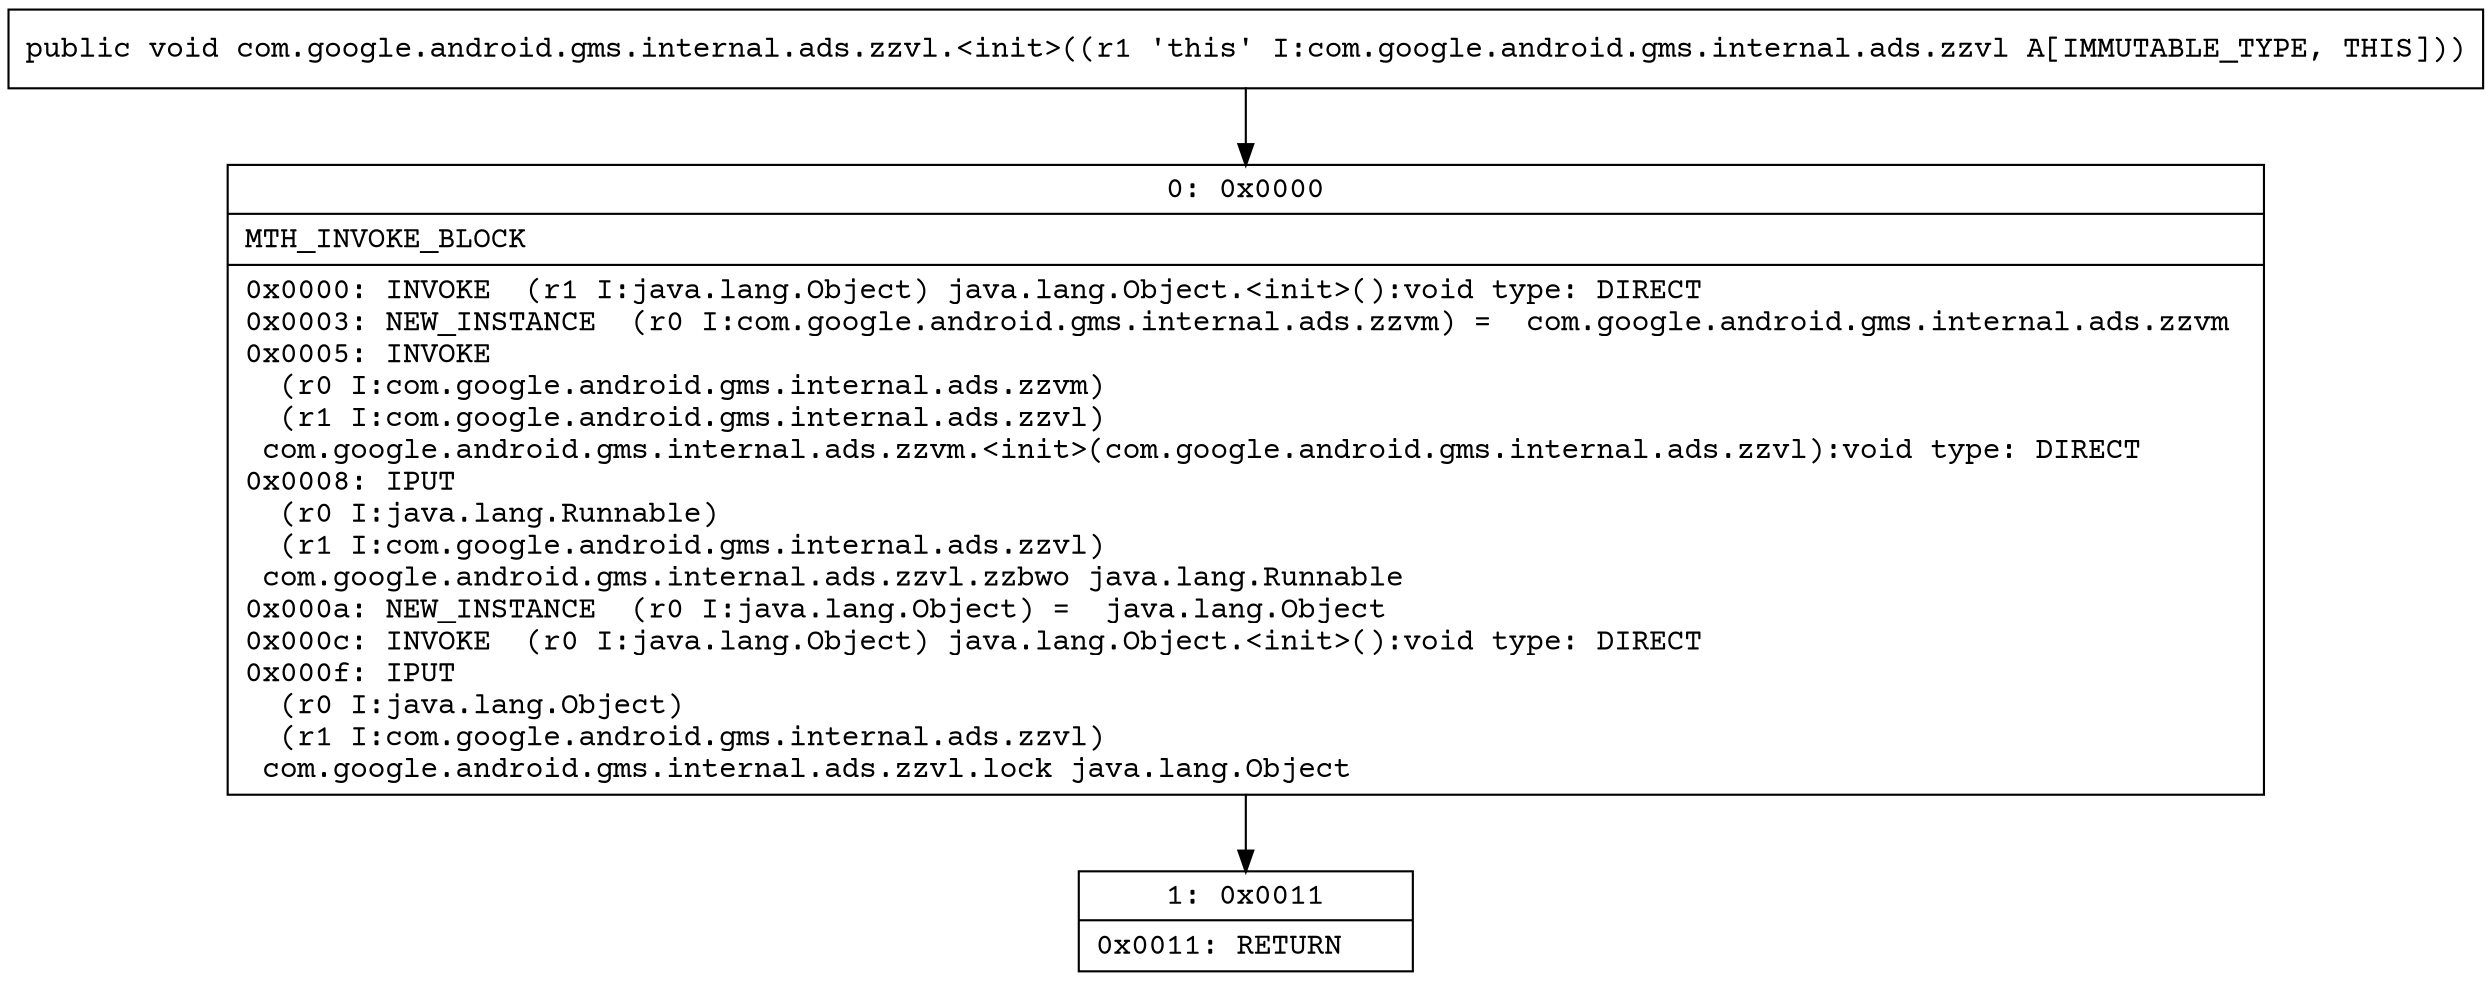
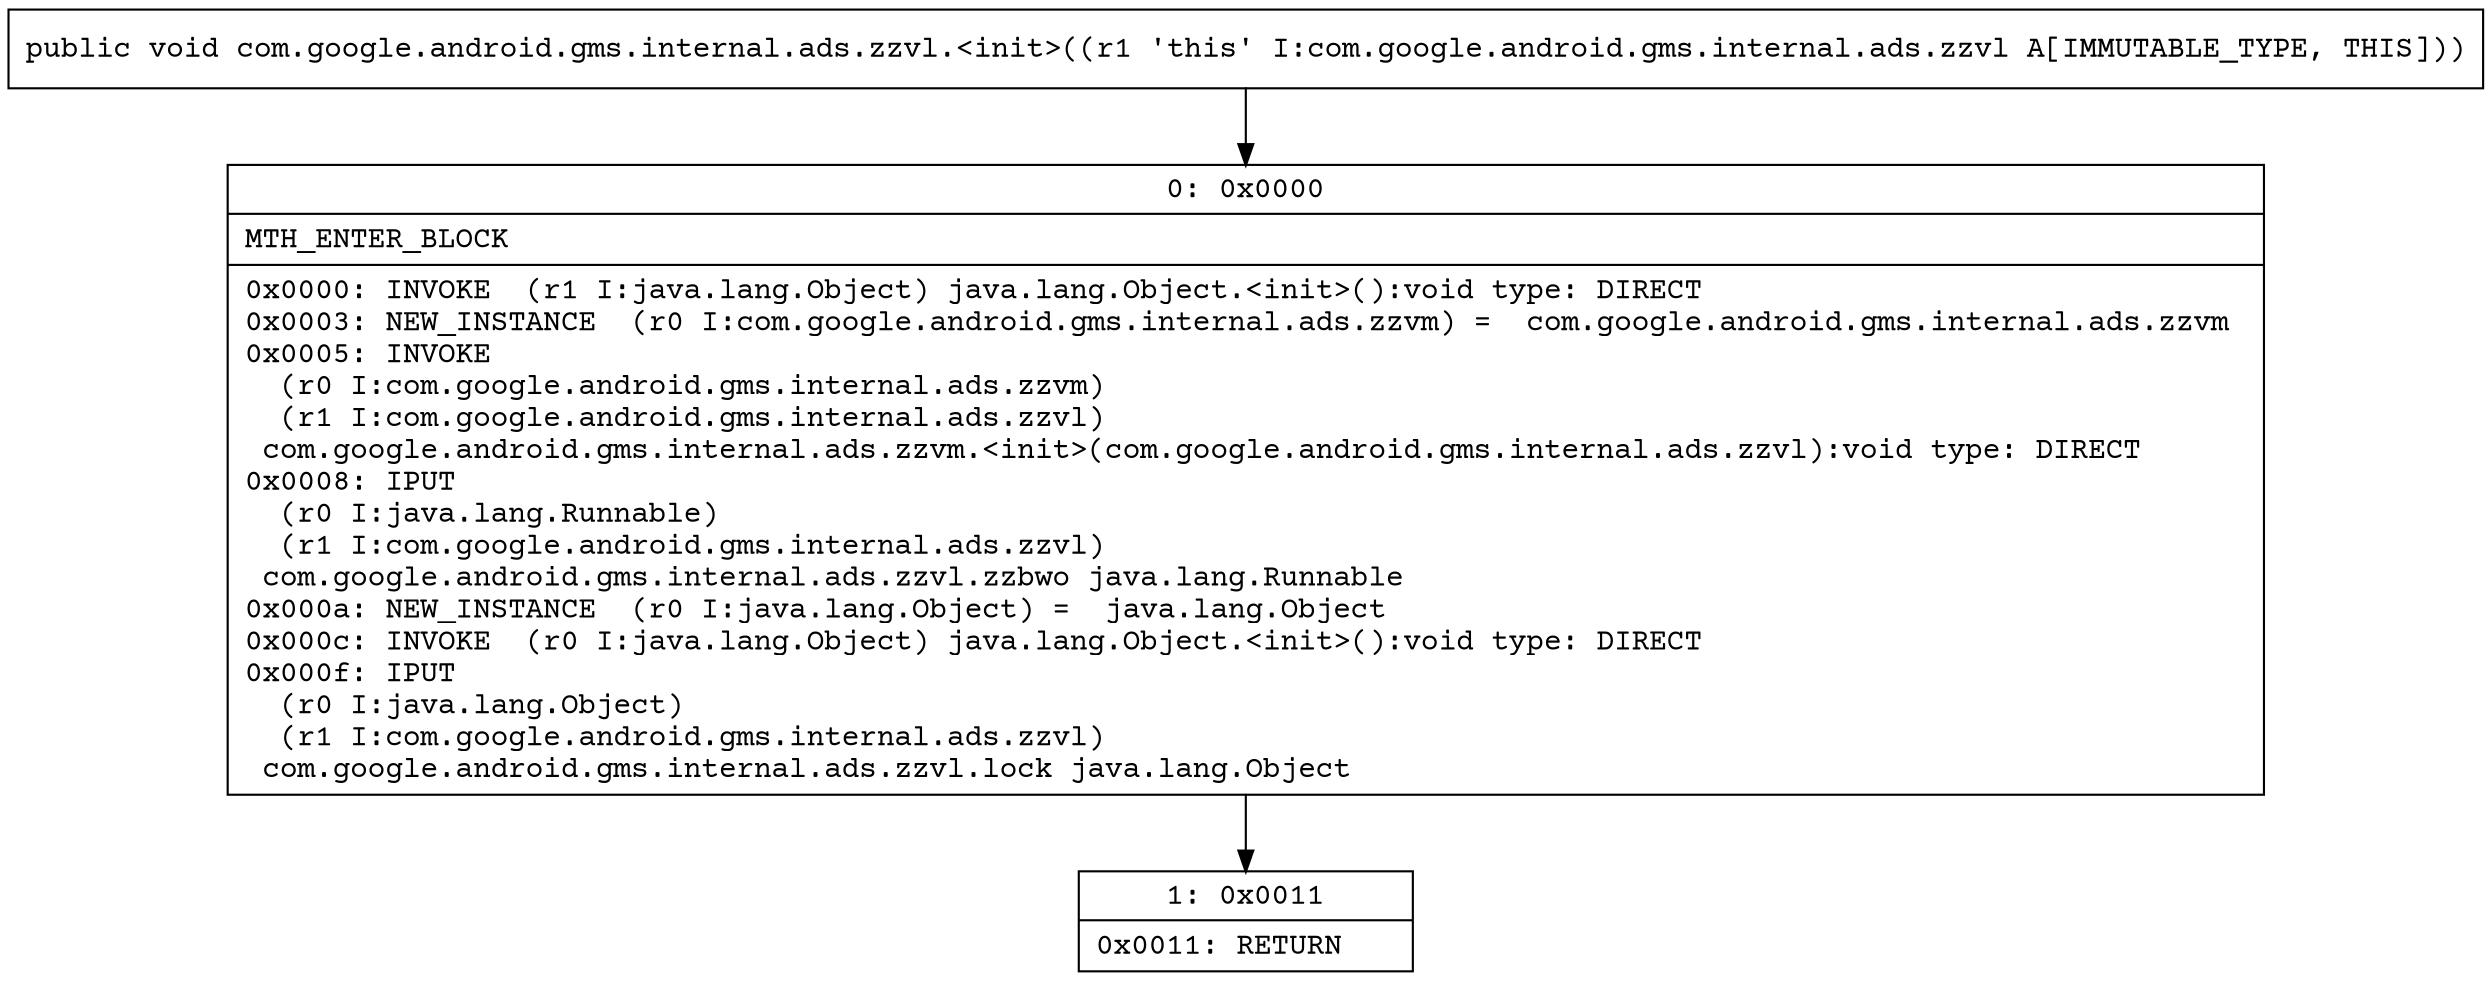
node "0: 0x0000": text "MTH_INVOKE_BLOCK" -> "MTH_ENTER_BLOCK"
